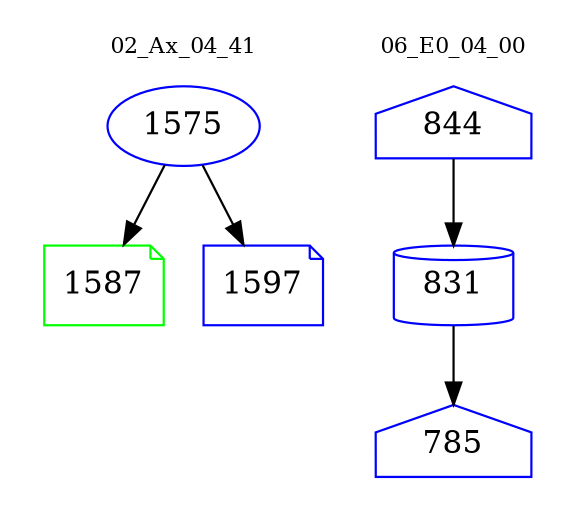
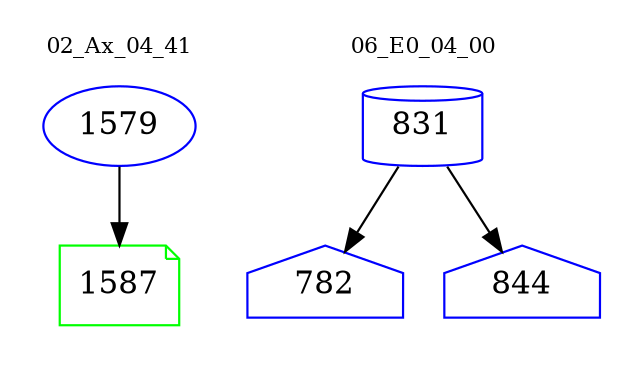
node "1575": label "1575" -> "1579"
edge "844" -> "831": reversed
node "1597": removed
node "785": label "785" -> "782"
